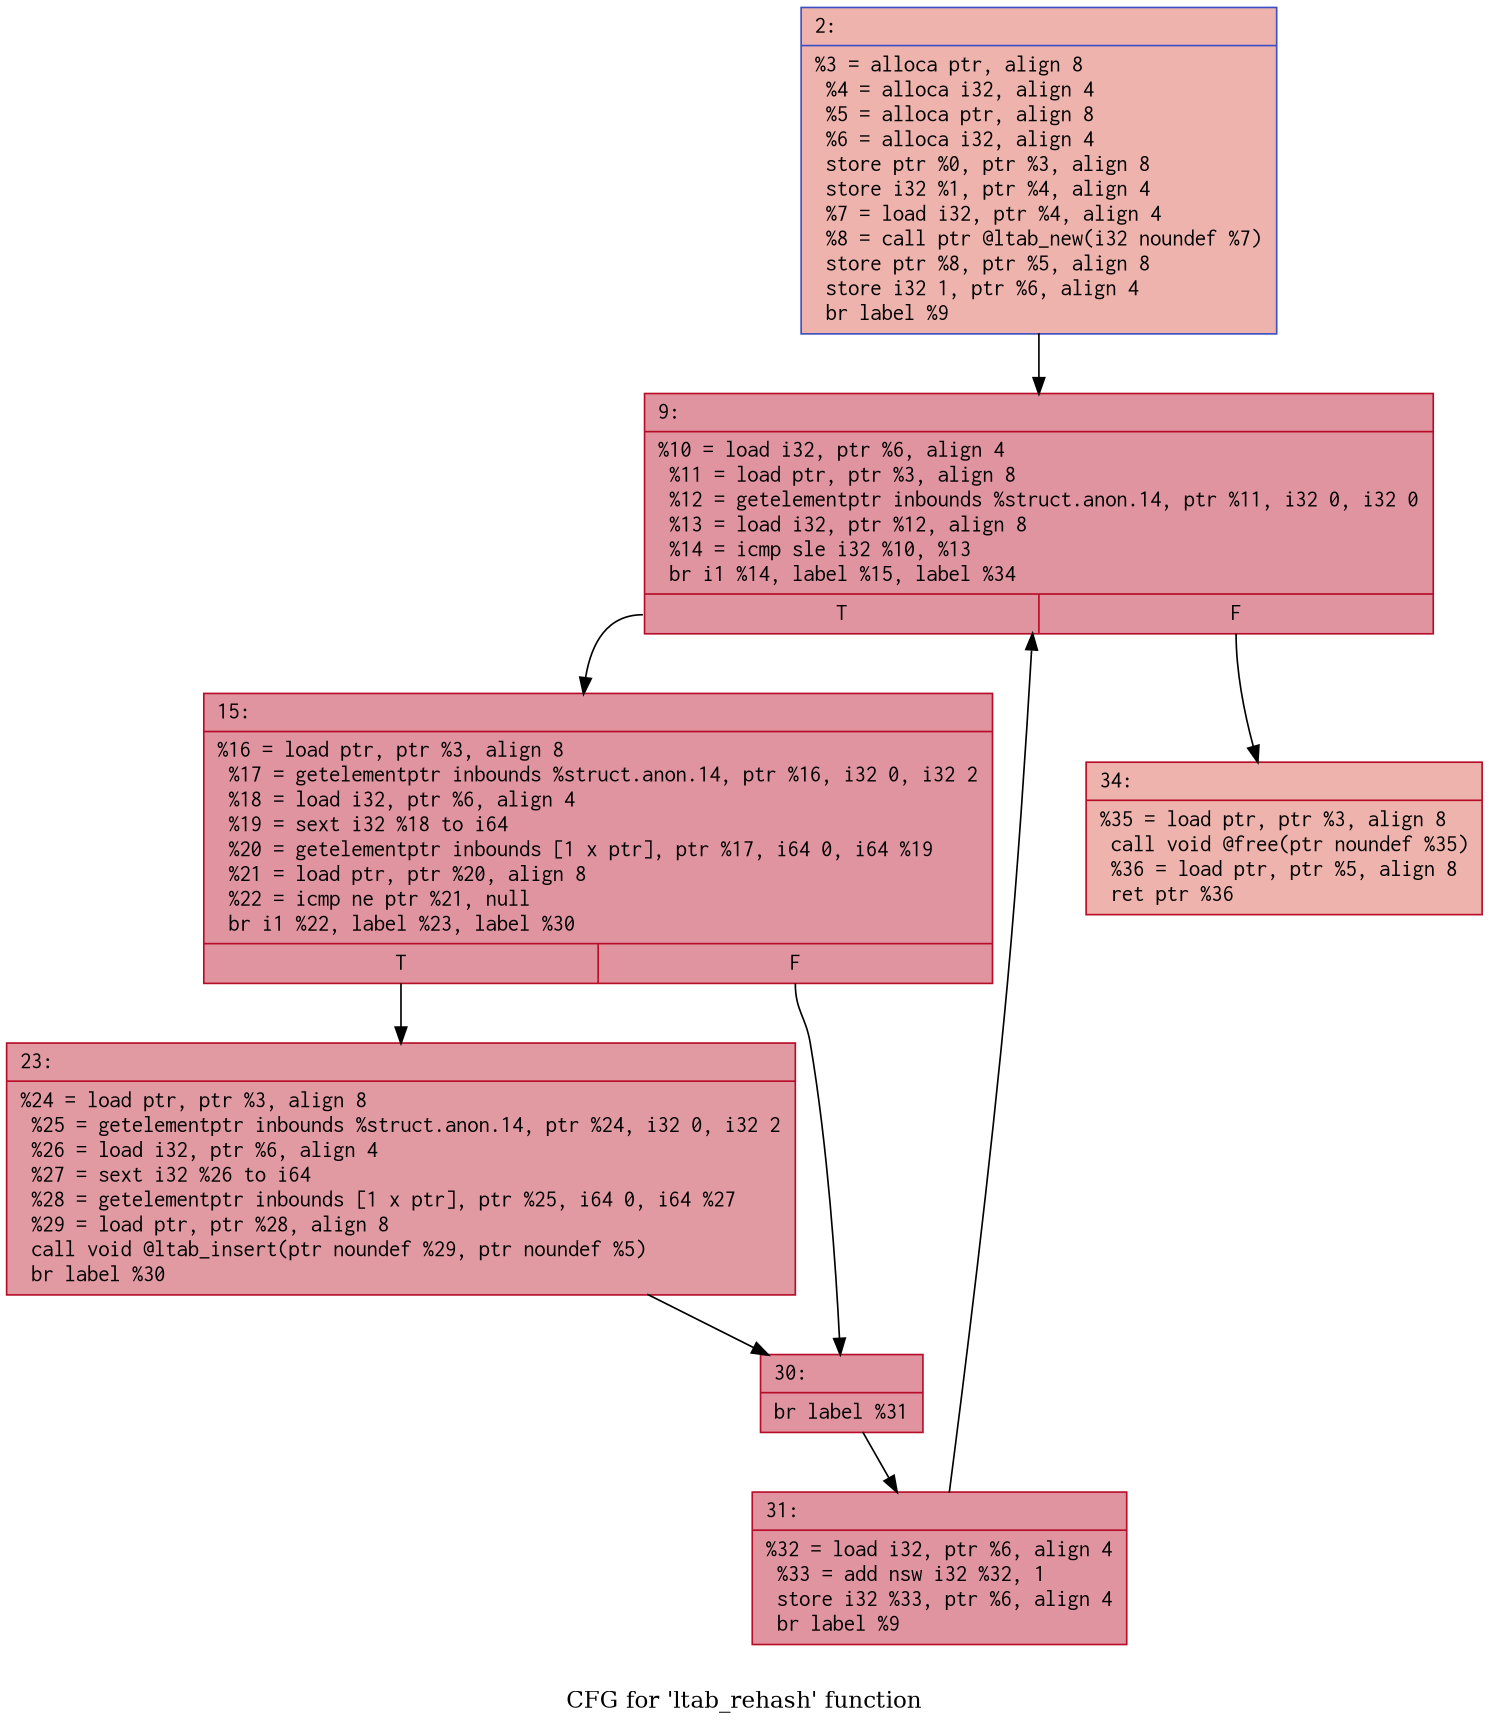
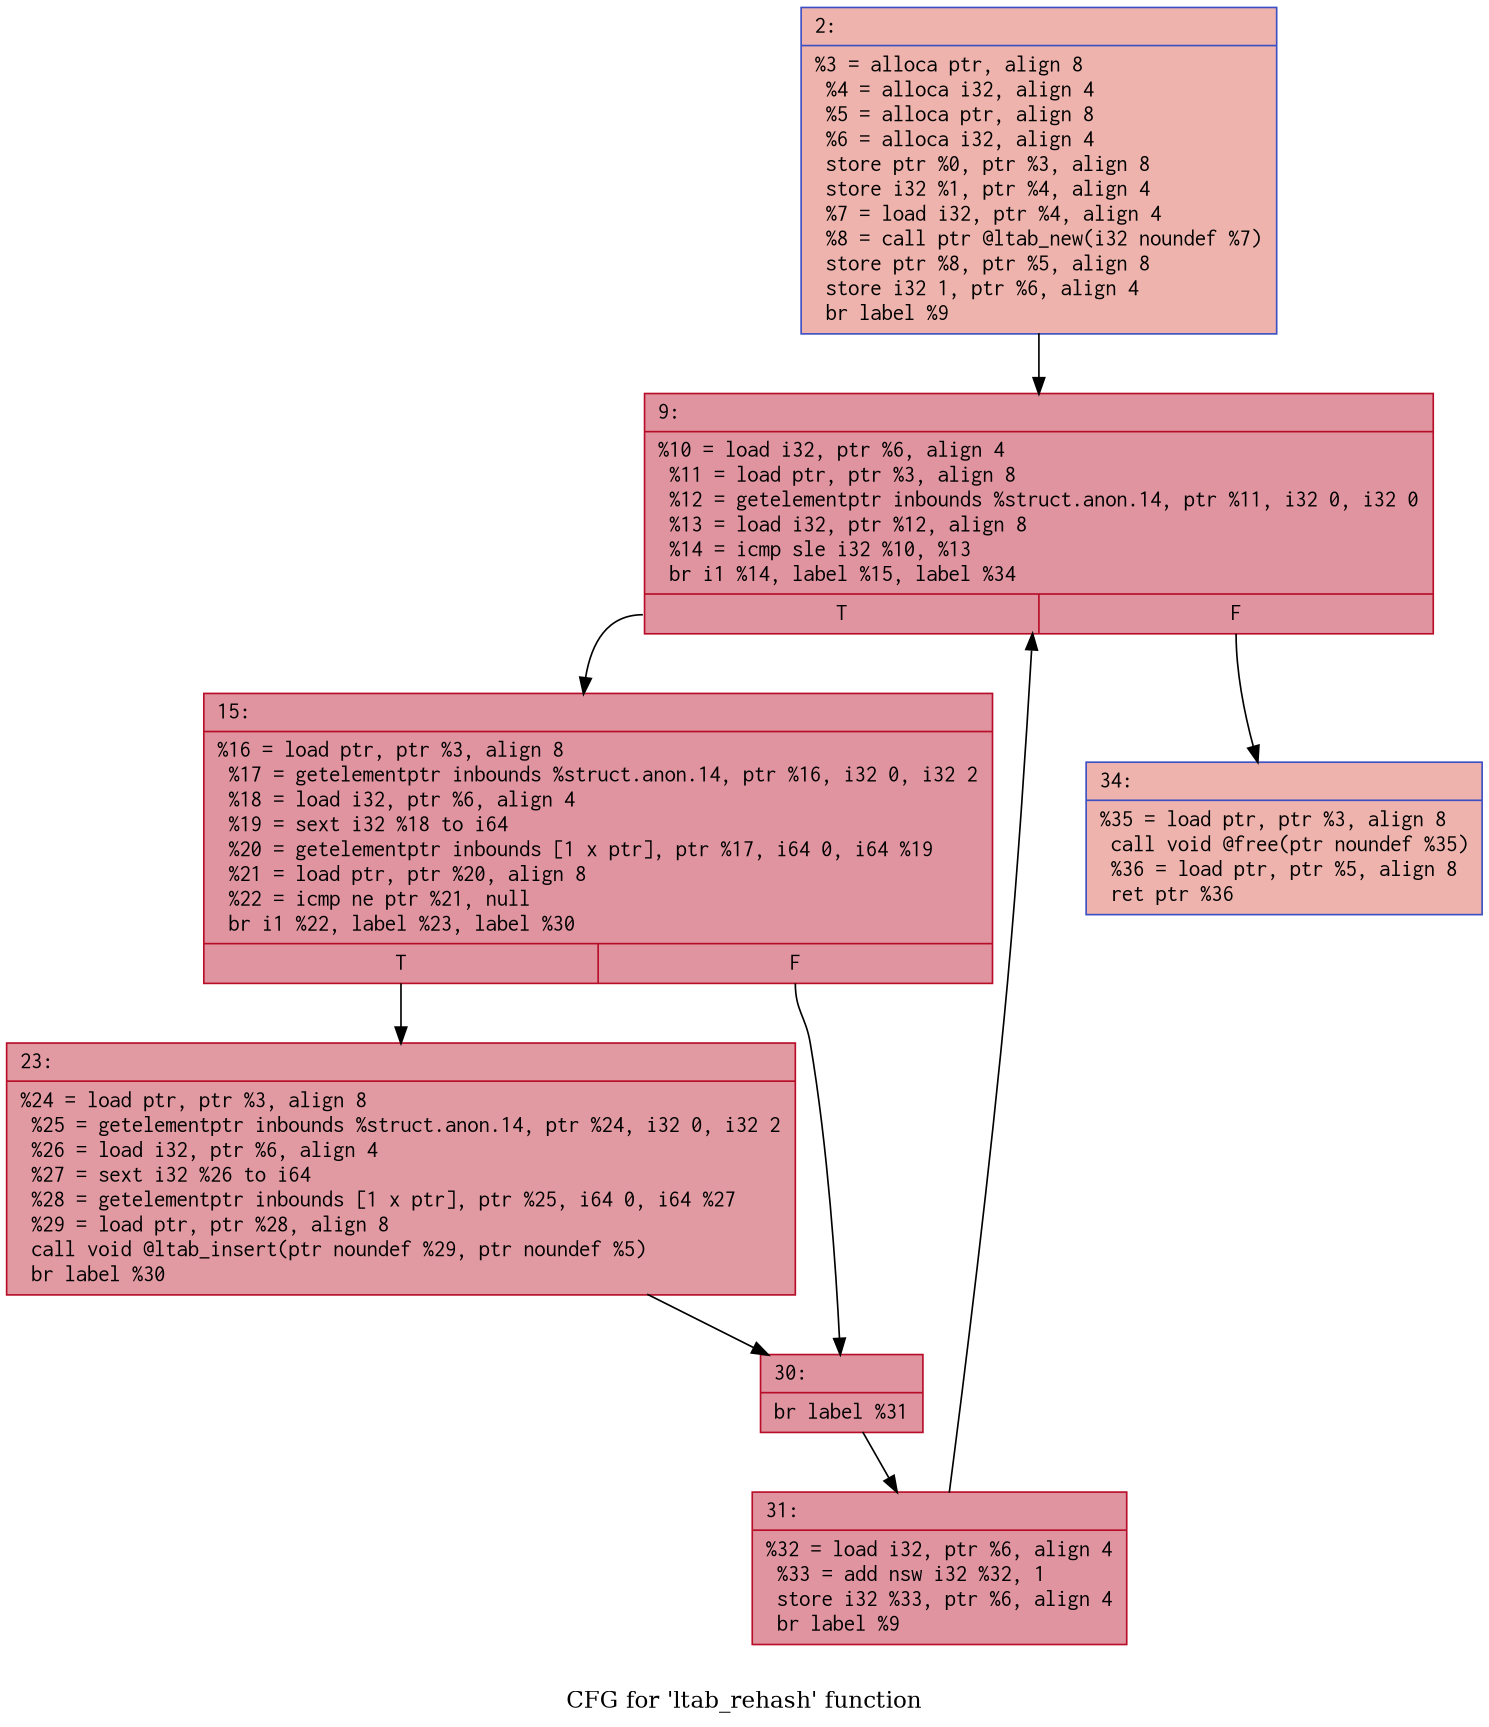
node "34:": color #b70d28ff -> #3d50c3ff
